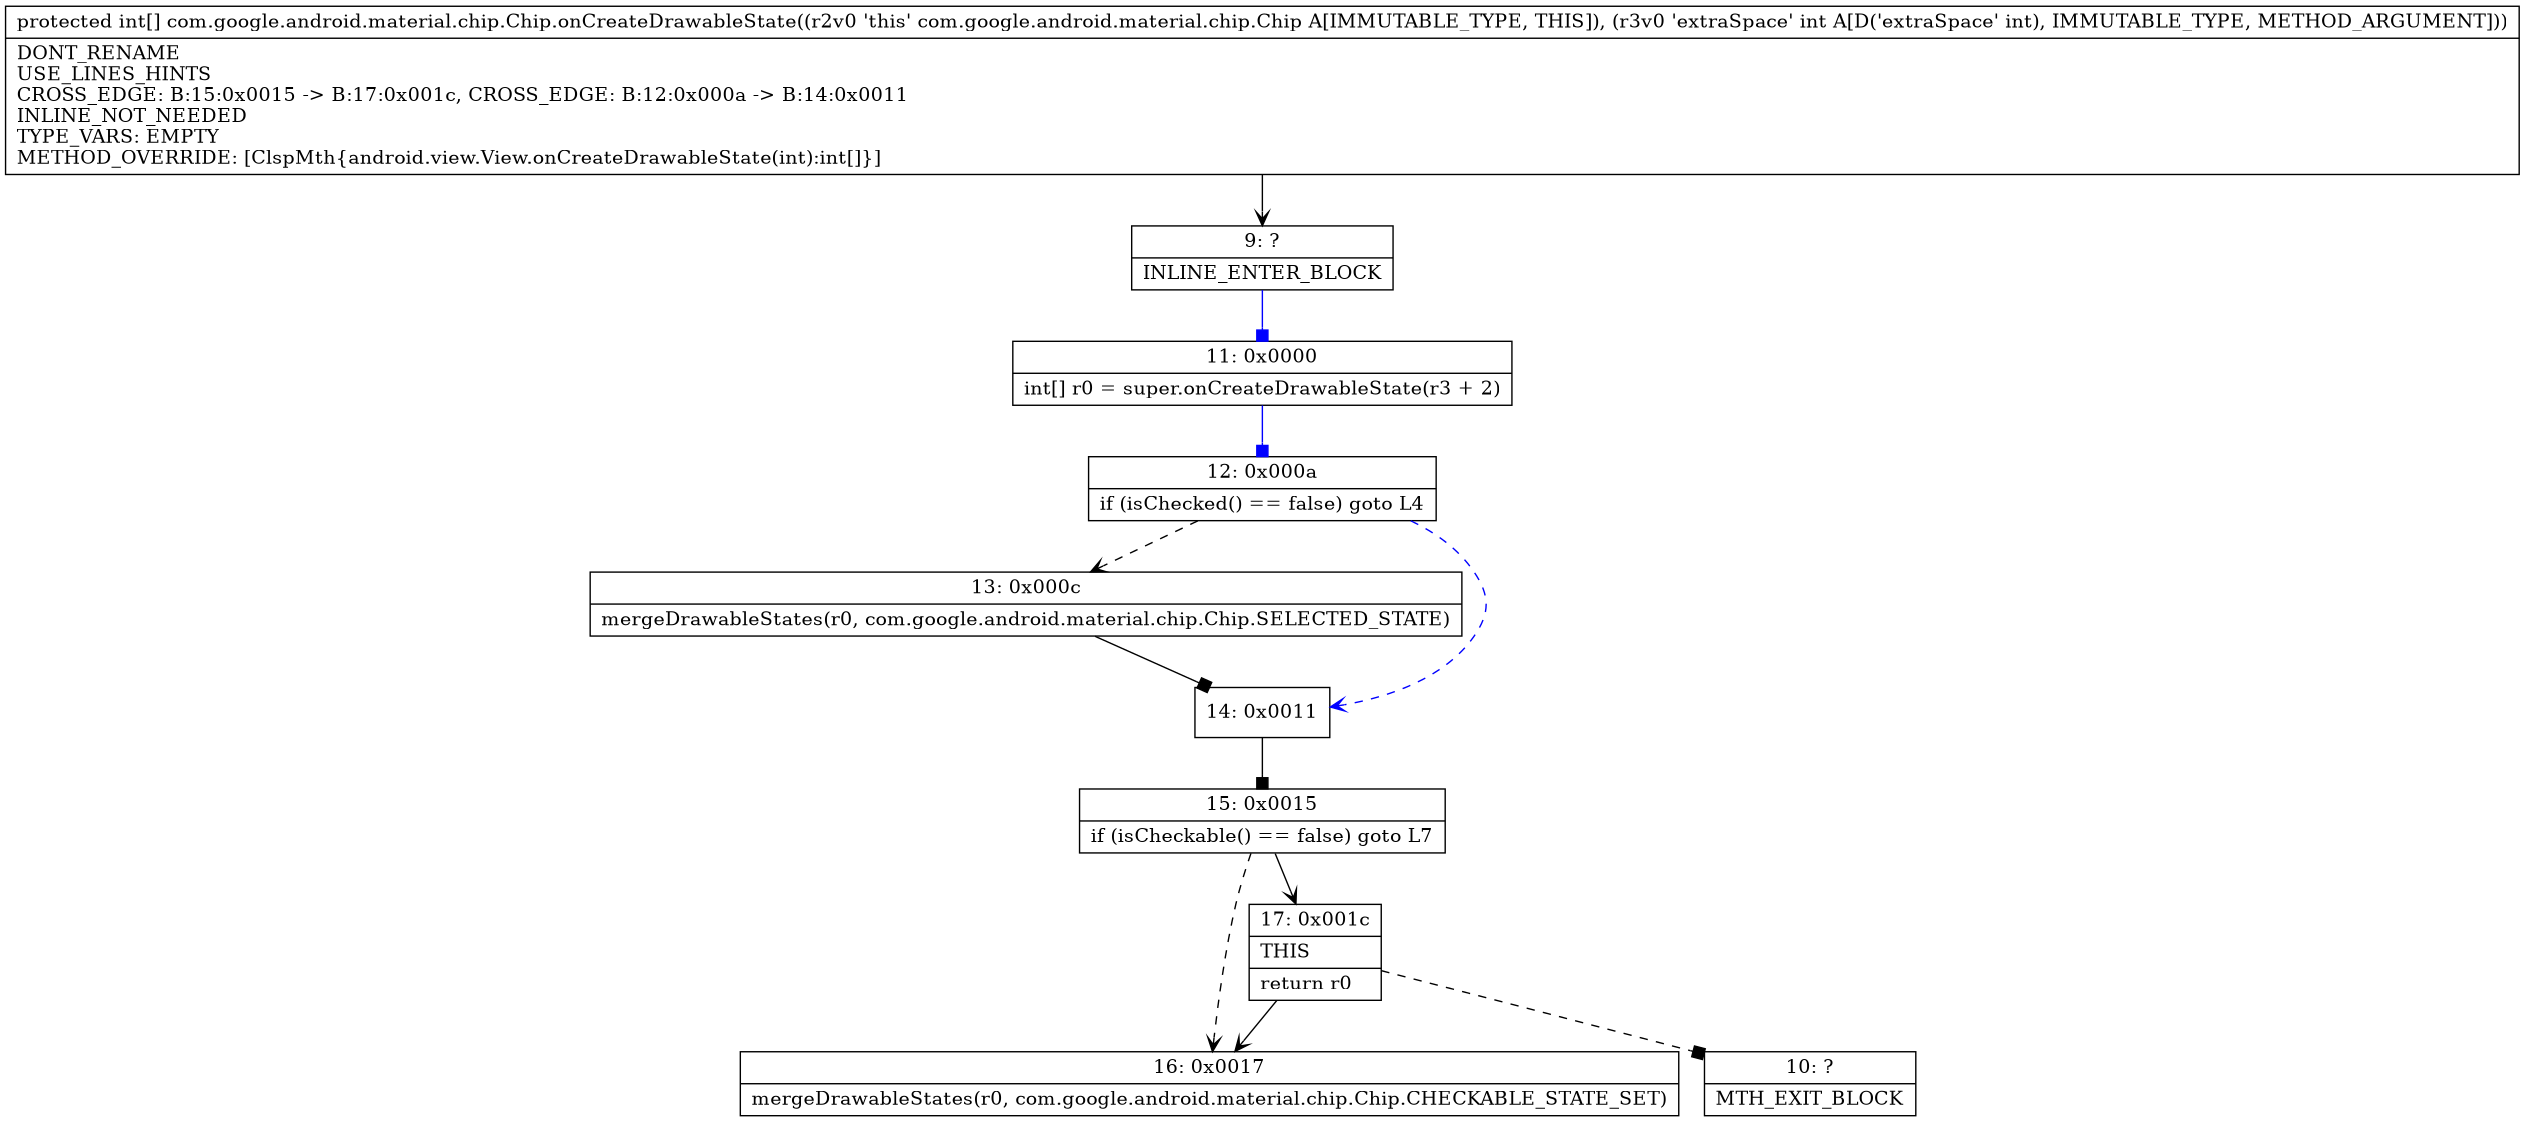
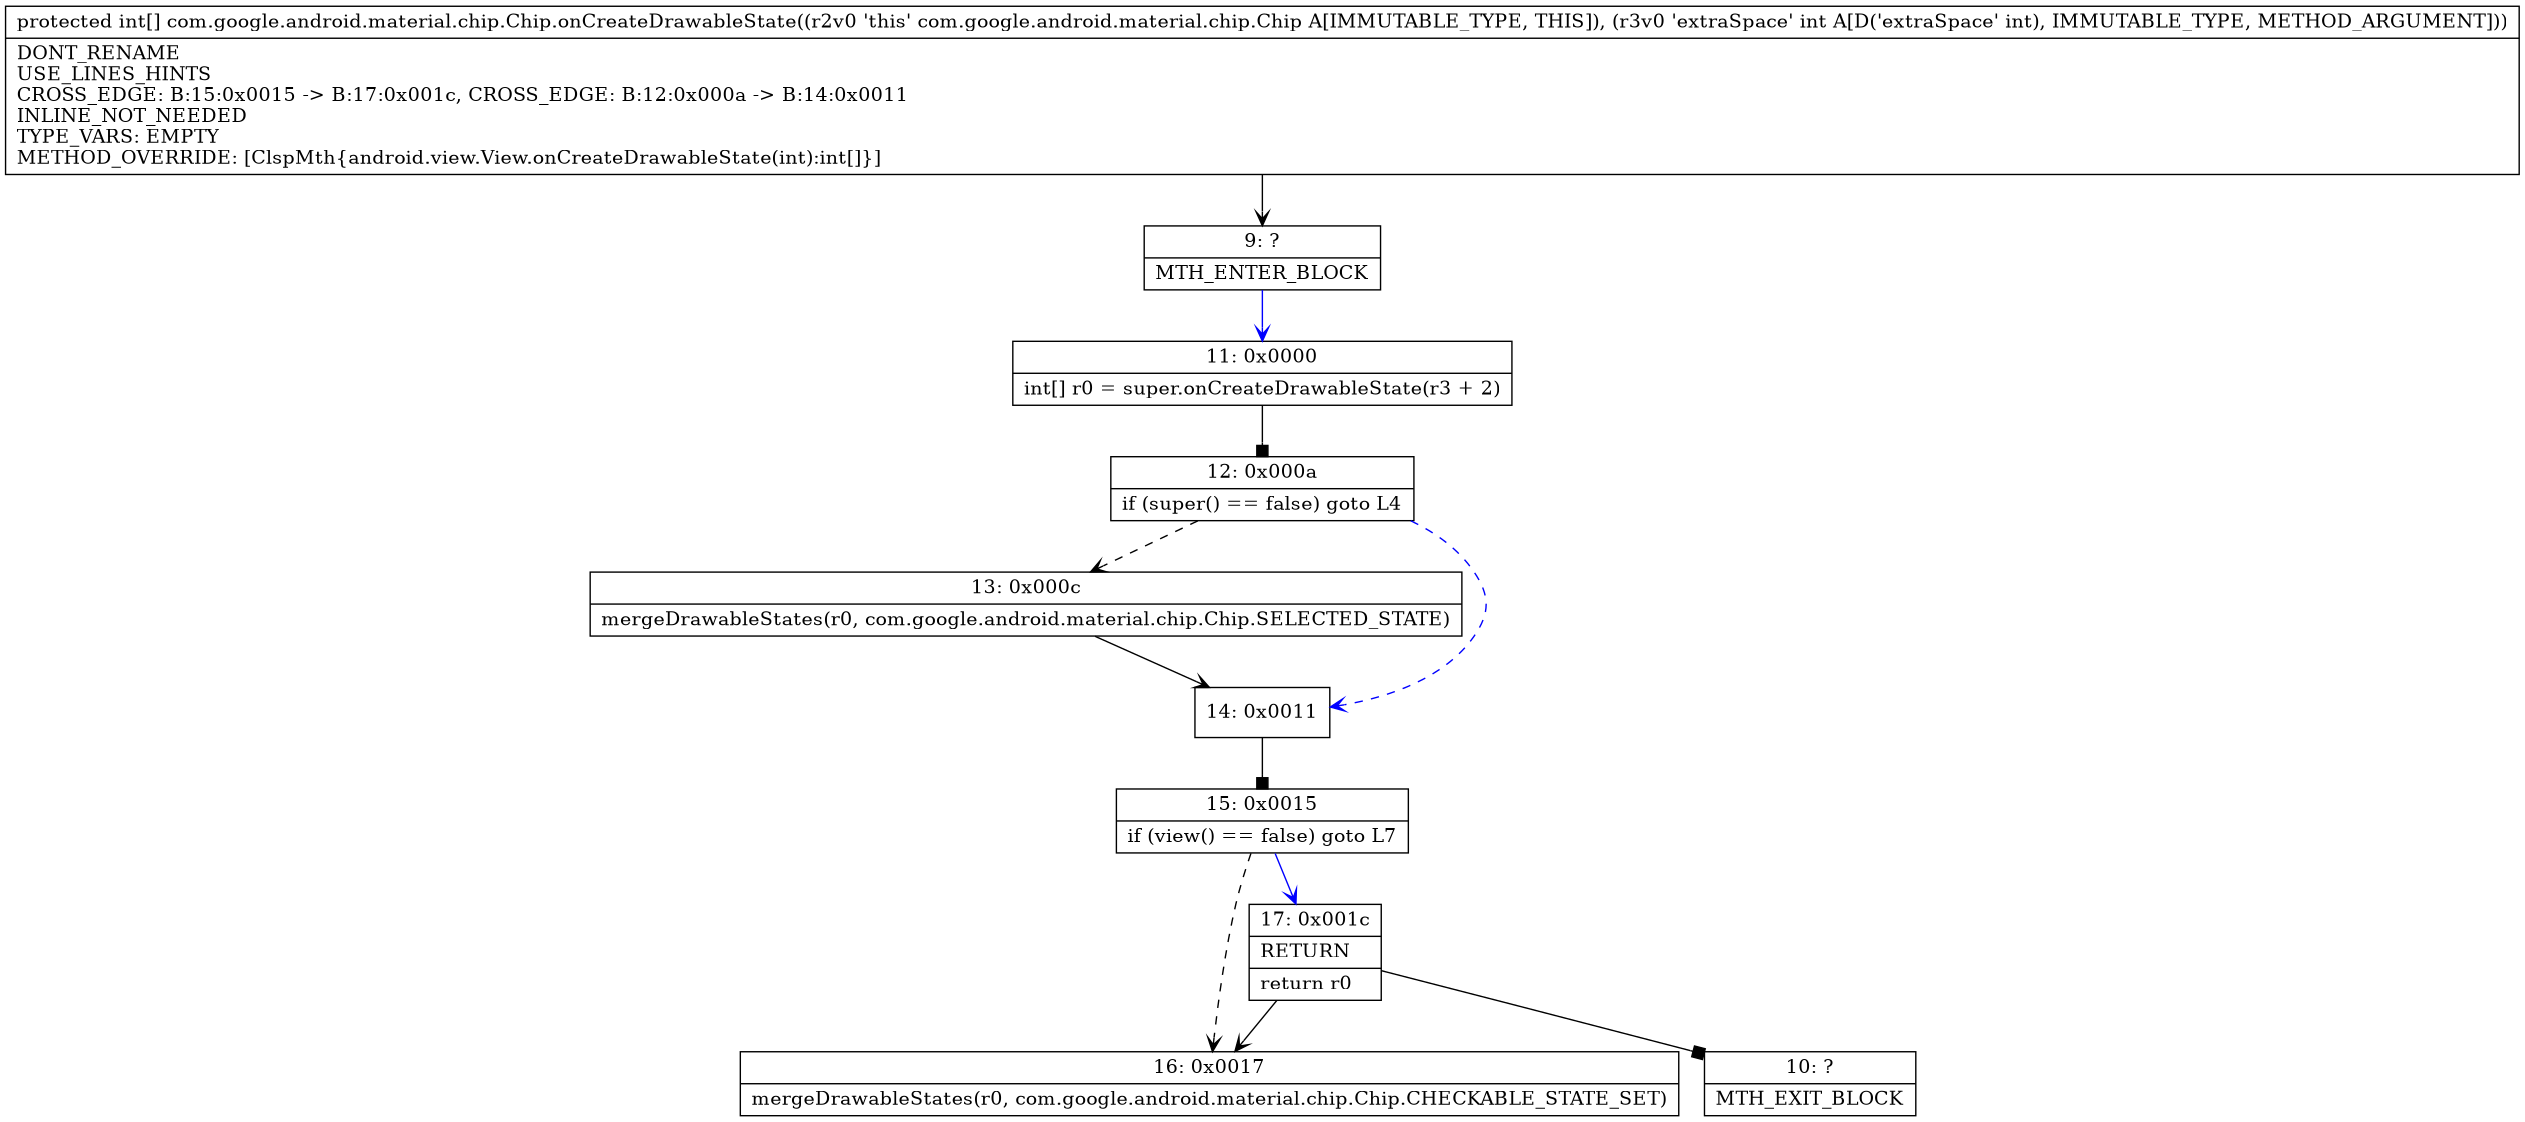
node "9: ?": text "INLINE_ENTER_BLOCK" -> "MTH_ENTER_BLOCK"
edge "9: ?" -> "11: 0x0000": arrowhead box -> vee
edge "11: 0x0000" -> "12: 0x000a": color blue -> black
node "12: 0x000a": text "if (isChecked() == false) goto L4" -> "if (super() == false) goto L4"
edge "13: 0x000c" -> "14: 0x0011": arrowhead box -> vee
node "15: 0x0015": text "if (isCheckable() == false) goto L7" -> "if (view() == false) goto L7"
edge "15: 0x0015" -> "17: 0x001c": color black -> blue
node "17: 0x001c": text "THIS" -> "RETURN"
edge "17: 0x001c" -> "10: ?": style dashed -> solid
